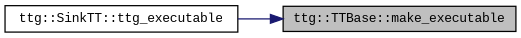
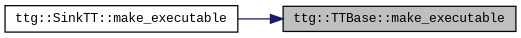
node "ttg::SinkTT::ttg_executable": label "ttg::SinkTT::ttg_executable" -> "ttg::SinkTT::make_executable"
